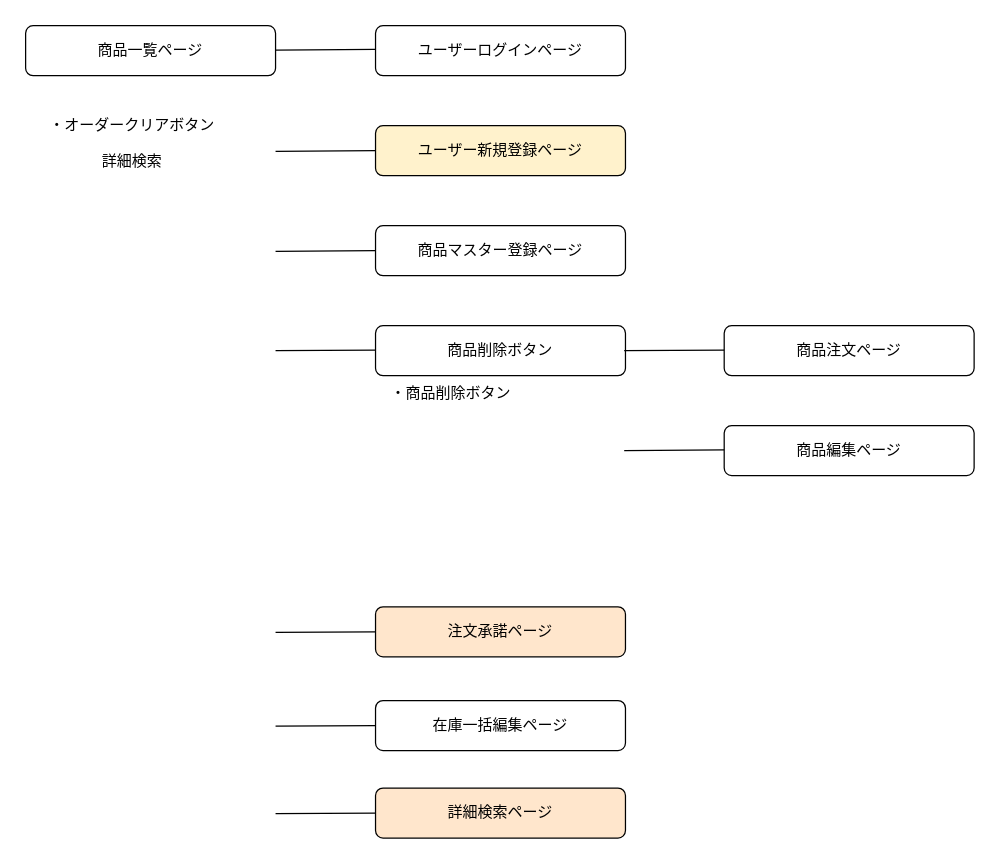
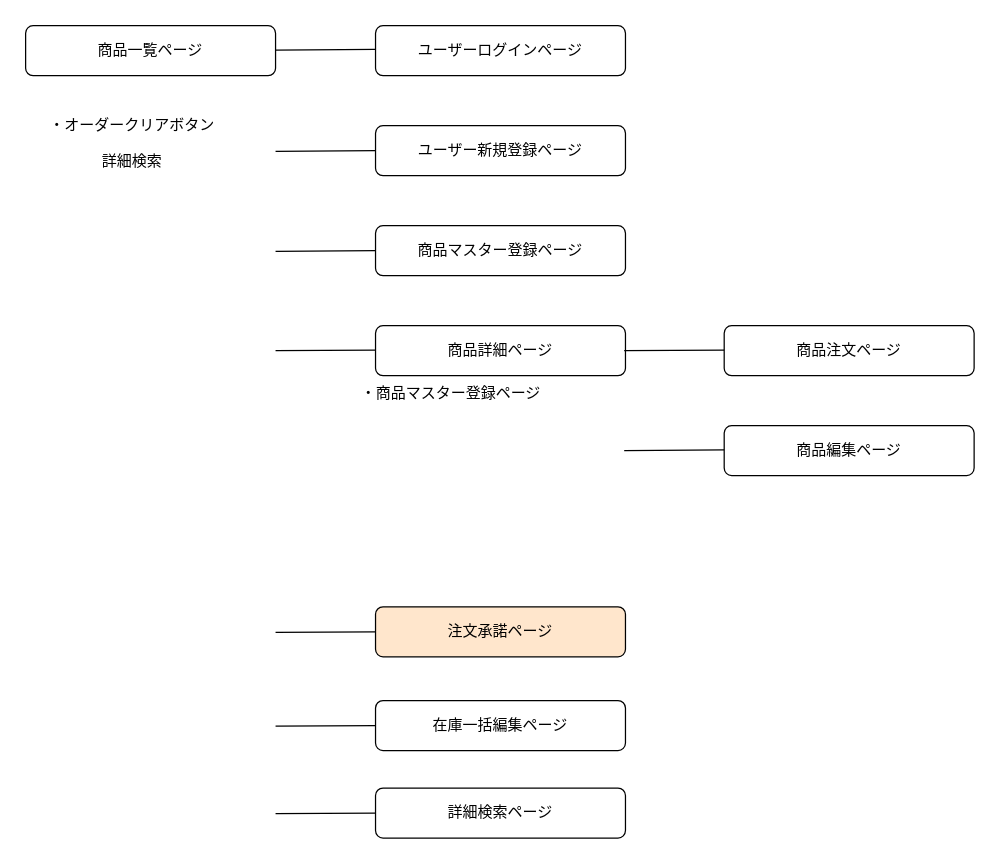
node "ユーザー新規登録ページ": fillcolor #fff2cc -> #ffffff
node "商品削除ボタン": label "商品削除ボタン" -> "商品詳細ページ"
node "・商品削除ボタン": label "・商品削除ボタン" -> "・商品マスター登録ページ"
node "詳細検索ページ": fillcolor #ffe6cc -> #ffffff
